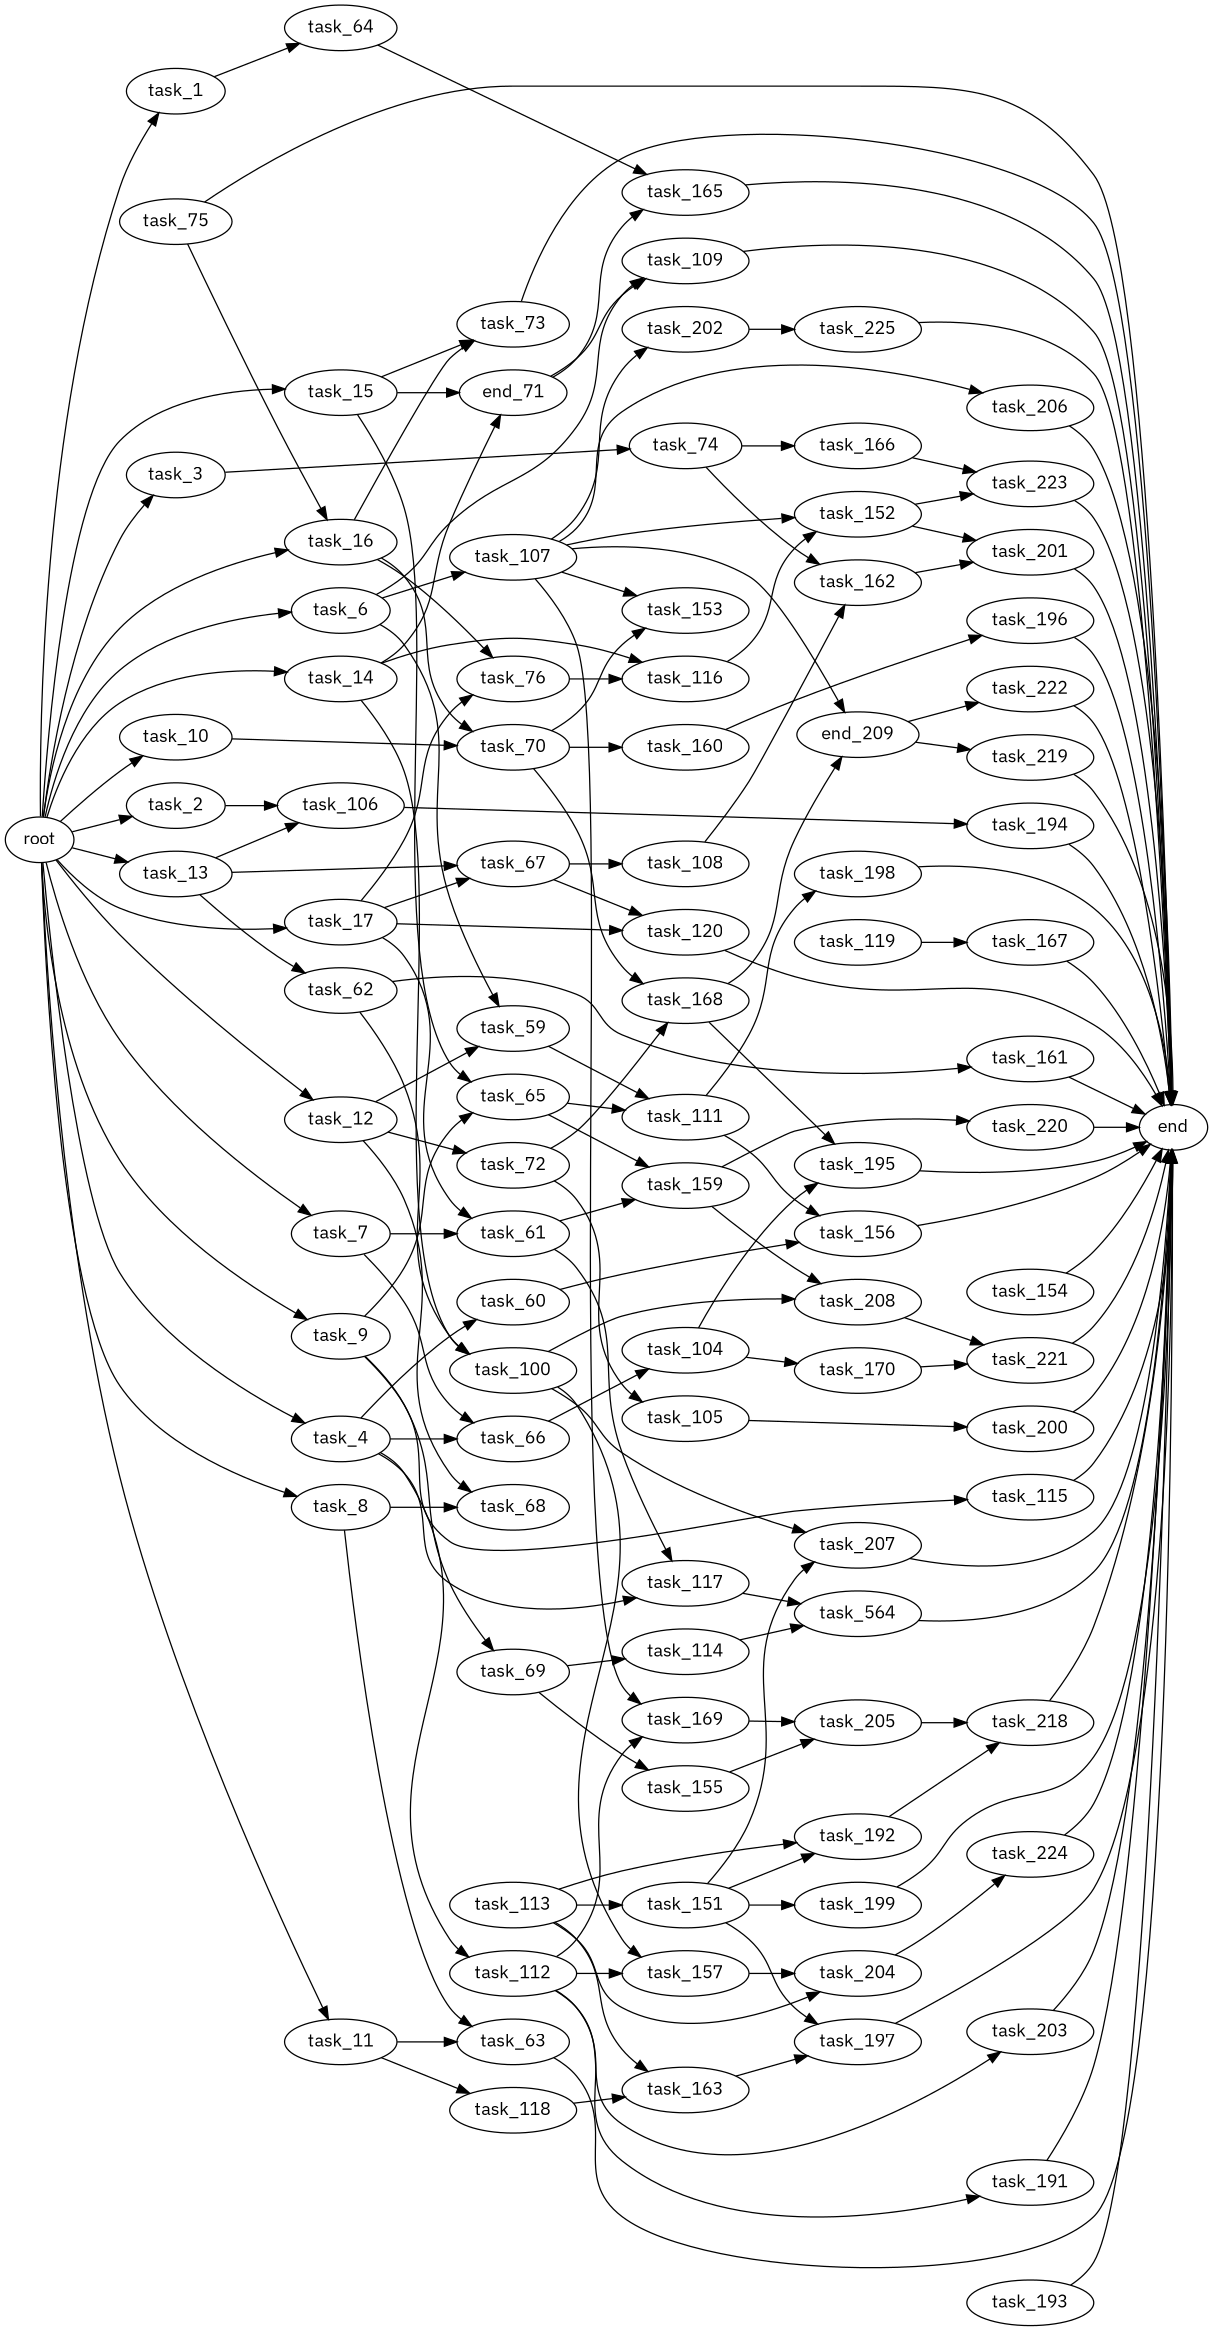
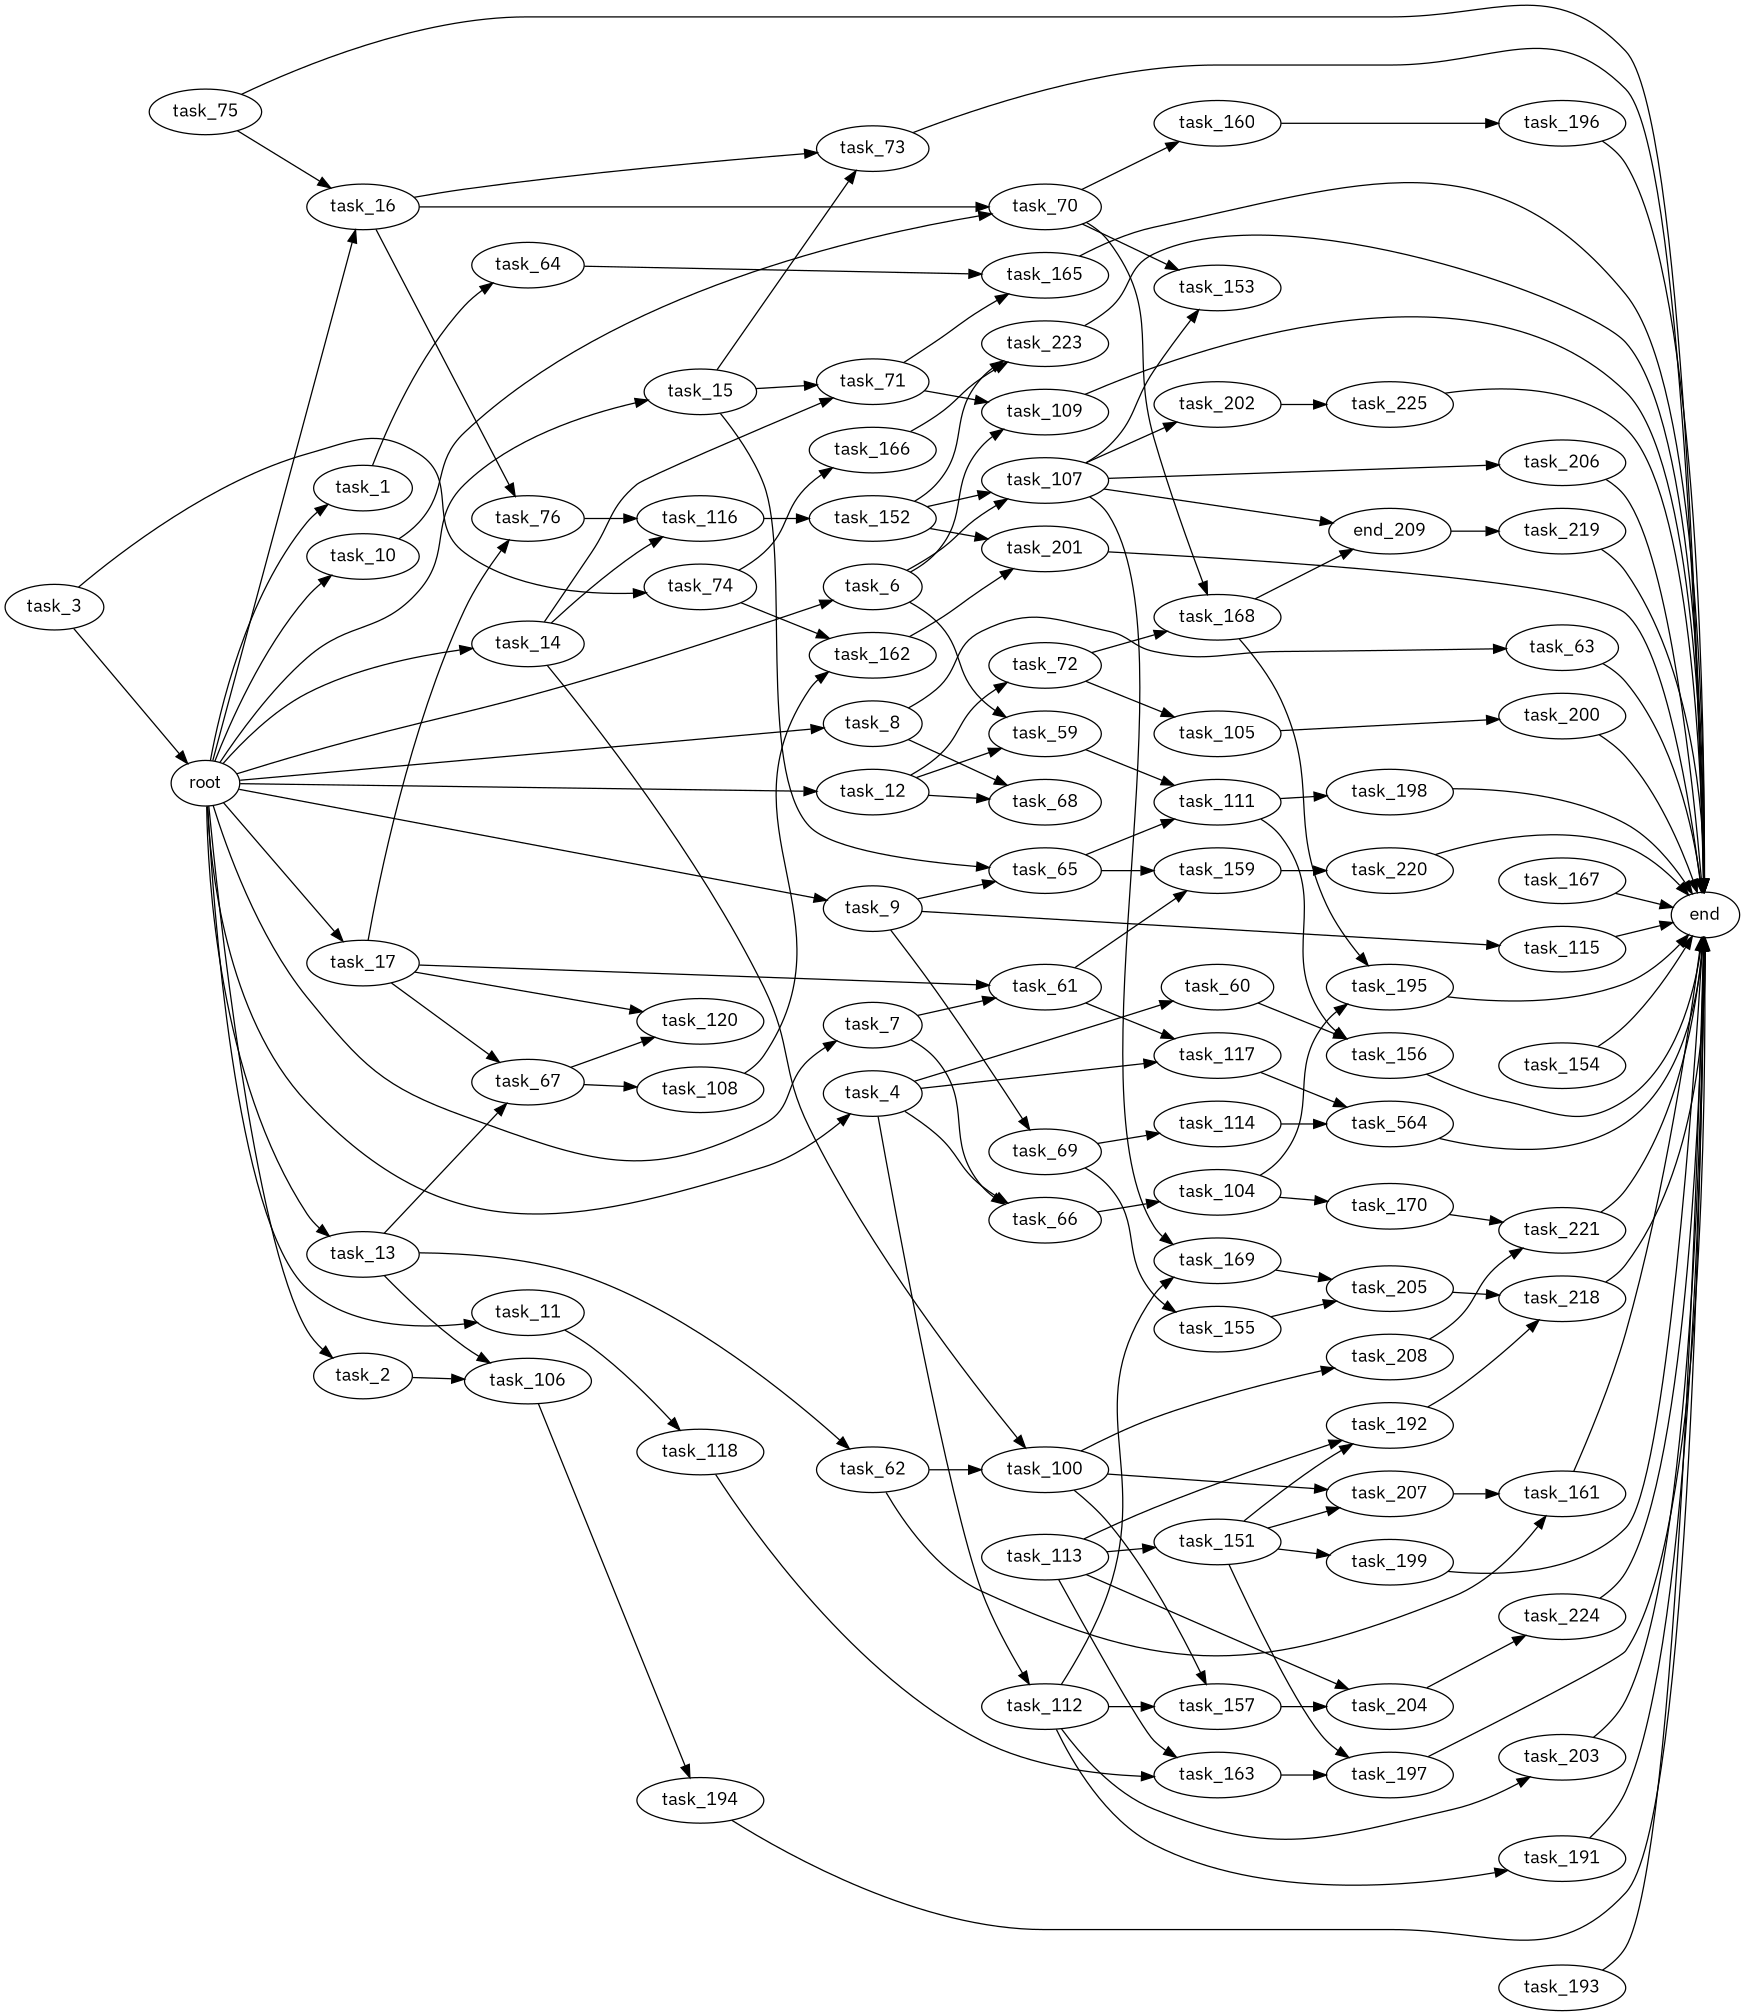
node "end_71": label "end_71" -> "task_71"
edge "task_107" -> "task_152": reversed
edge "root" -> "task_3": reversed
node "task_222": removed
node "task_119": removed
edge "task_120" -> "end": removed
edge "task_159" -> "task_208": removed
edge "task_207" -> "end": now "task_207" -> "task_161"
edge "task_11" -> "task_63": removed
